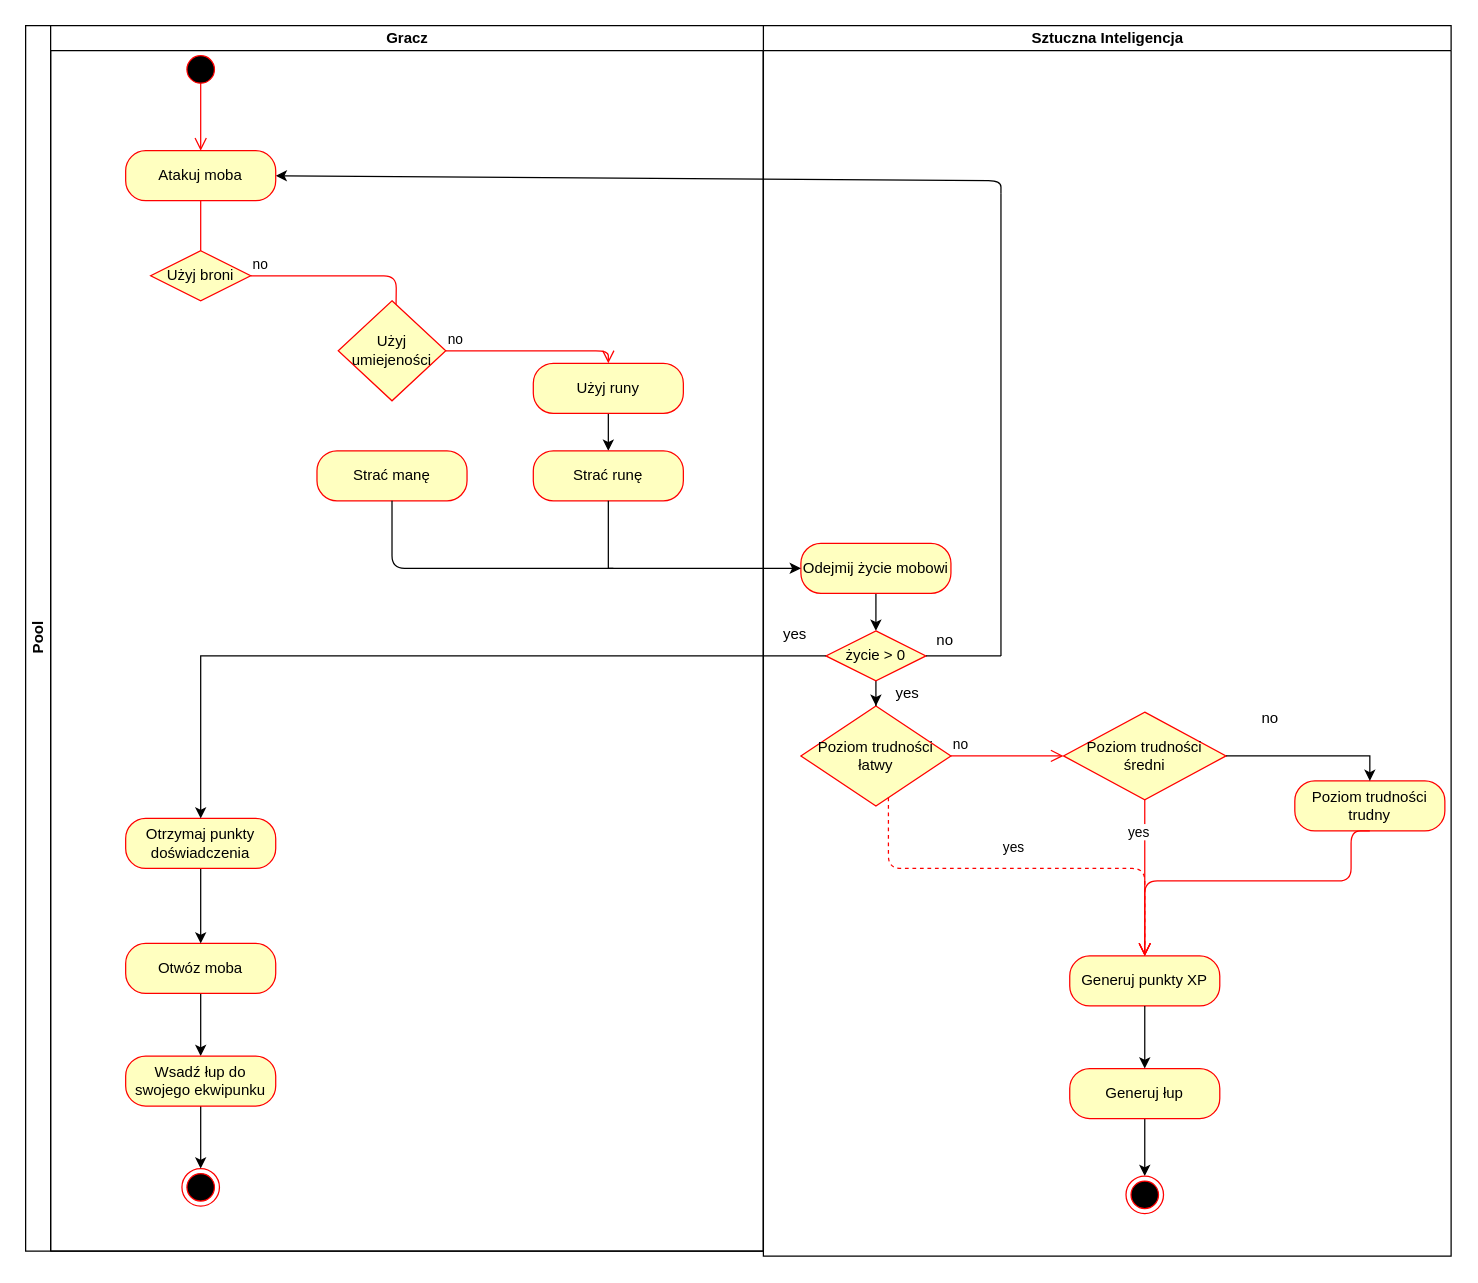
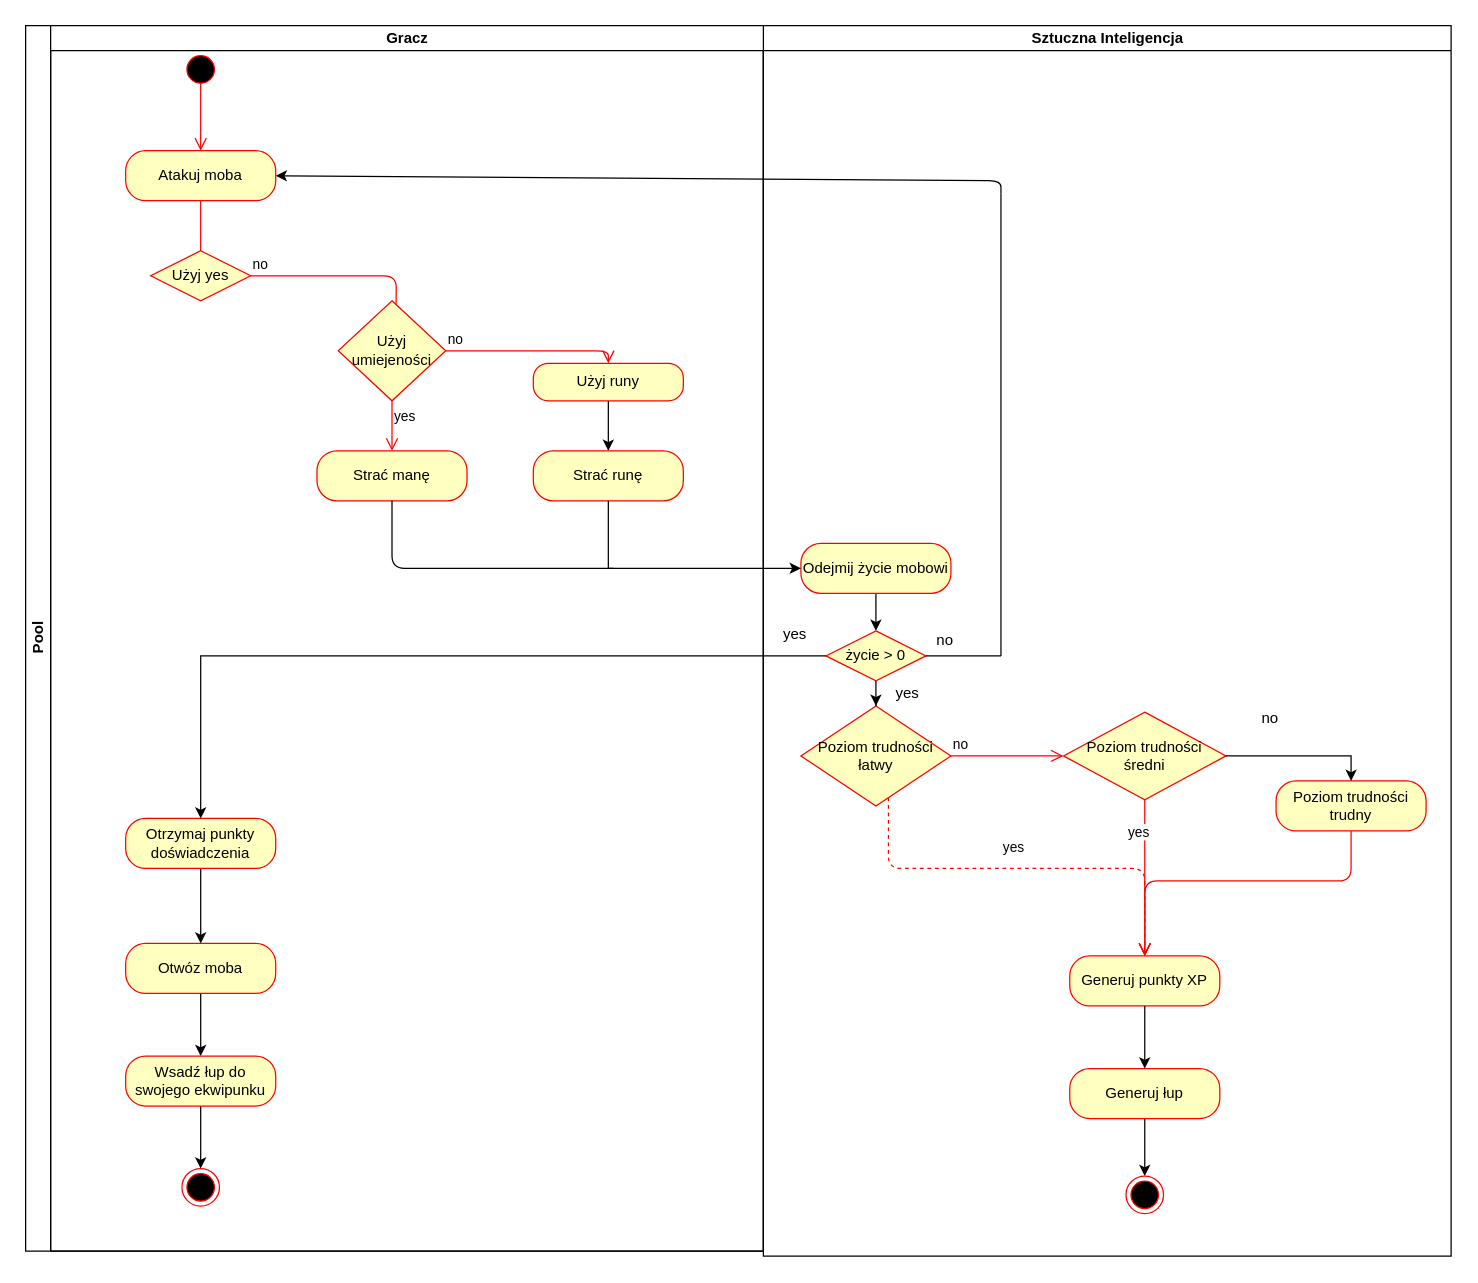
node "Użyj broni": label "Użyj broni" -> "Użyj yes"
node "Użyj runy": size 150x50 -> 150x38
edge "Użyj umiejeności" -> "Strać manę": added, label "yes"
node "Poziom trudności trudny": moved (1369, 806) -> (1351, 806)
